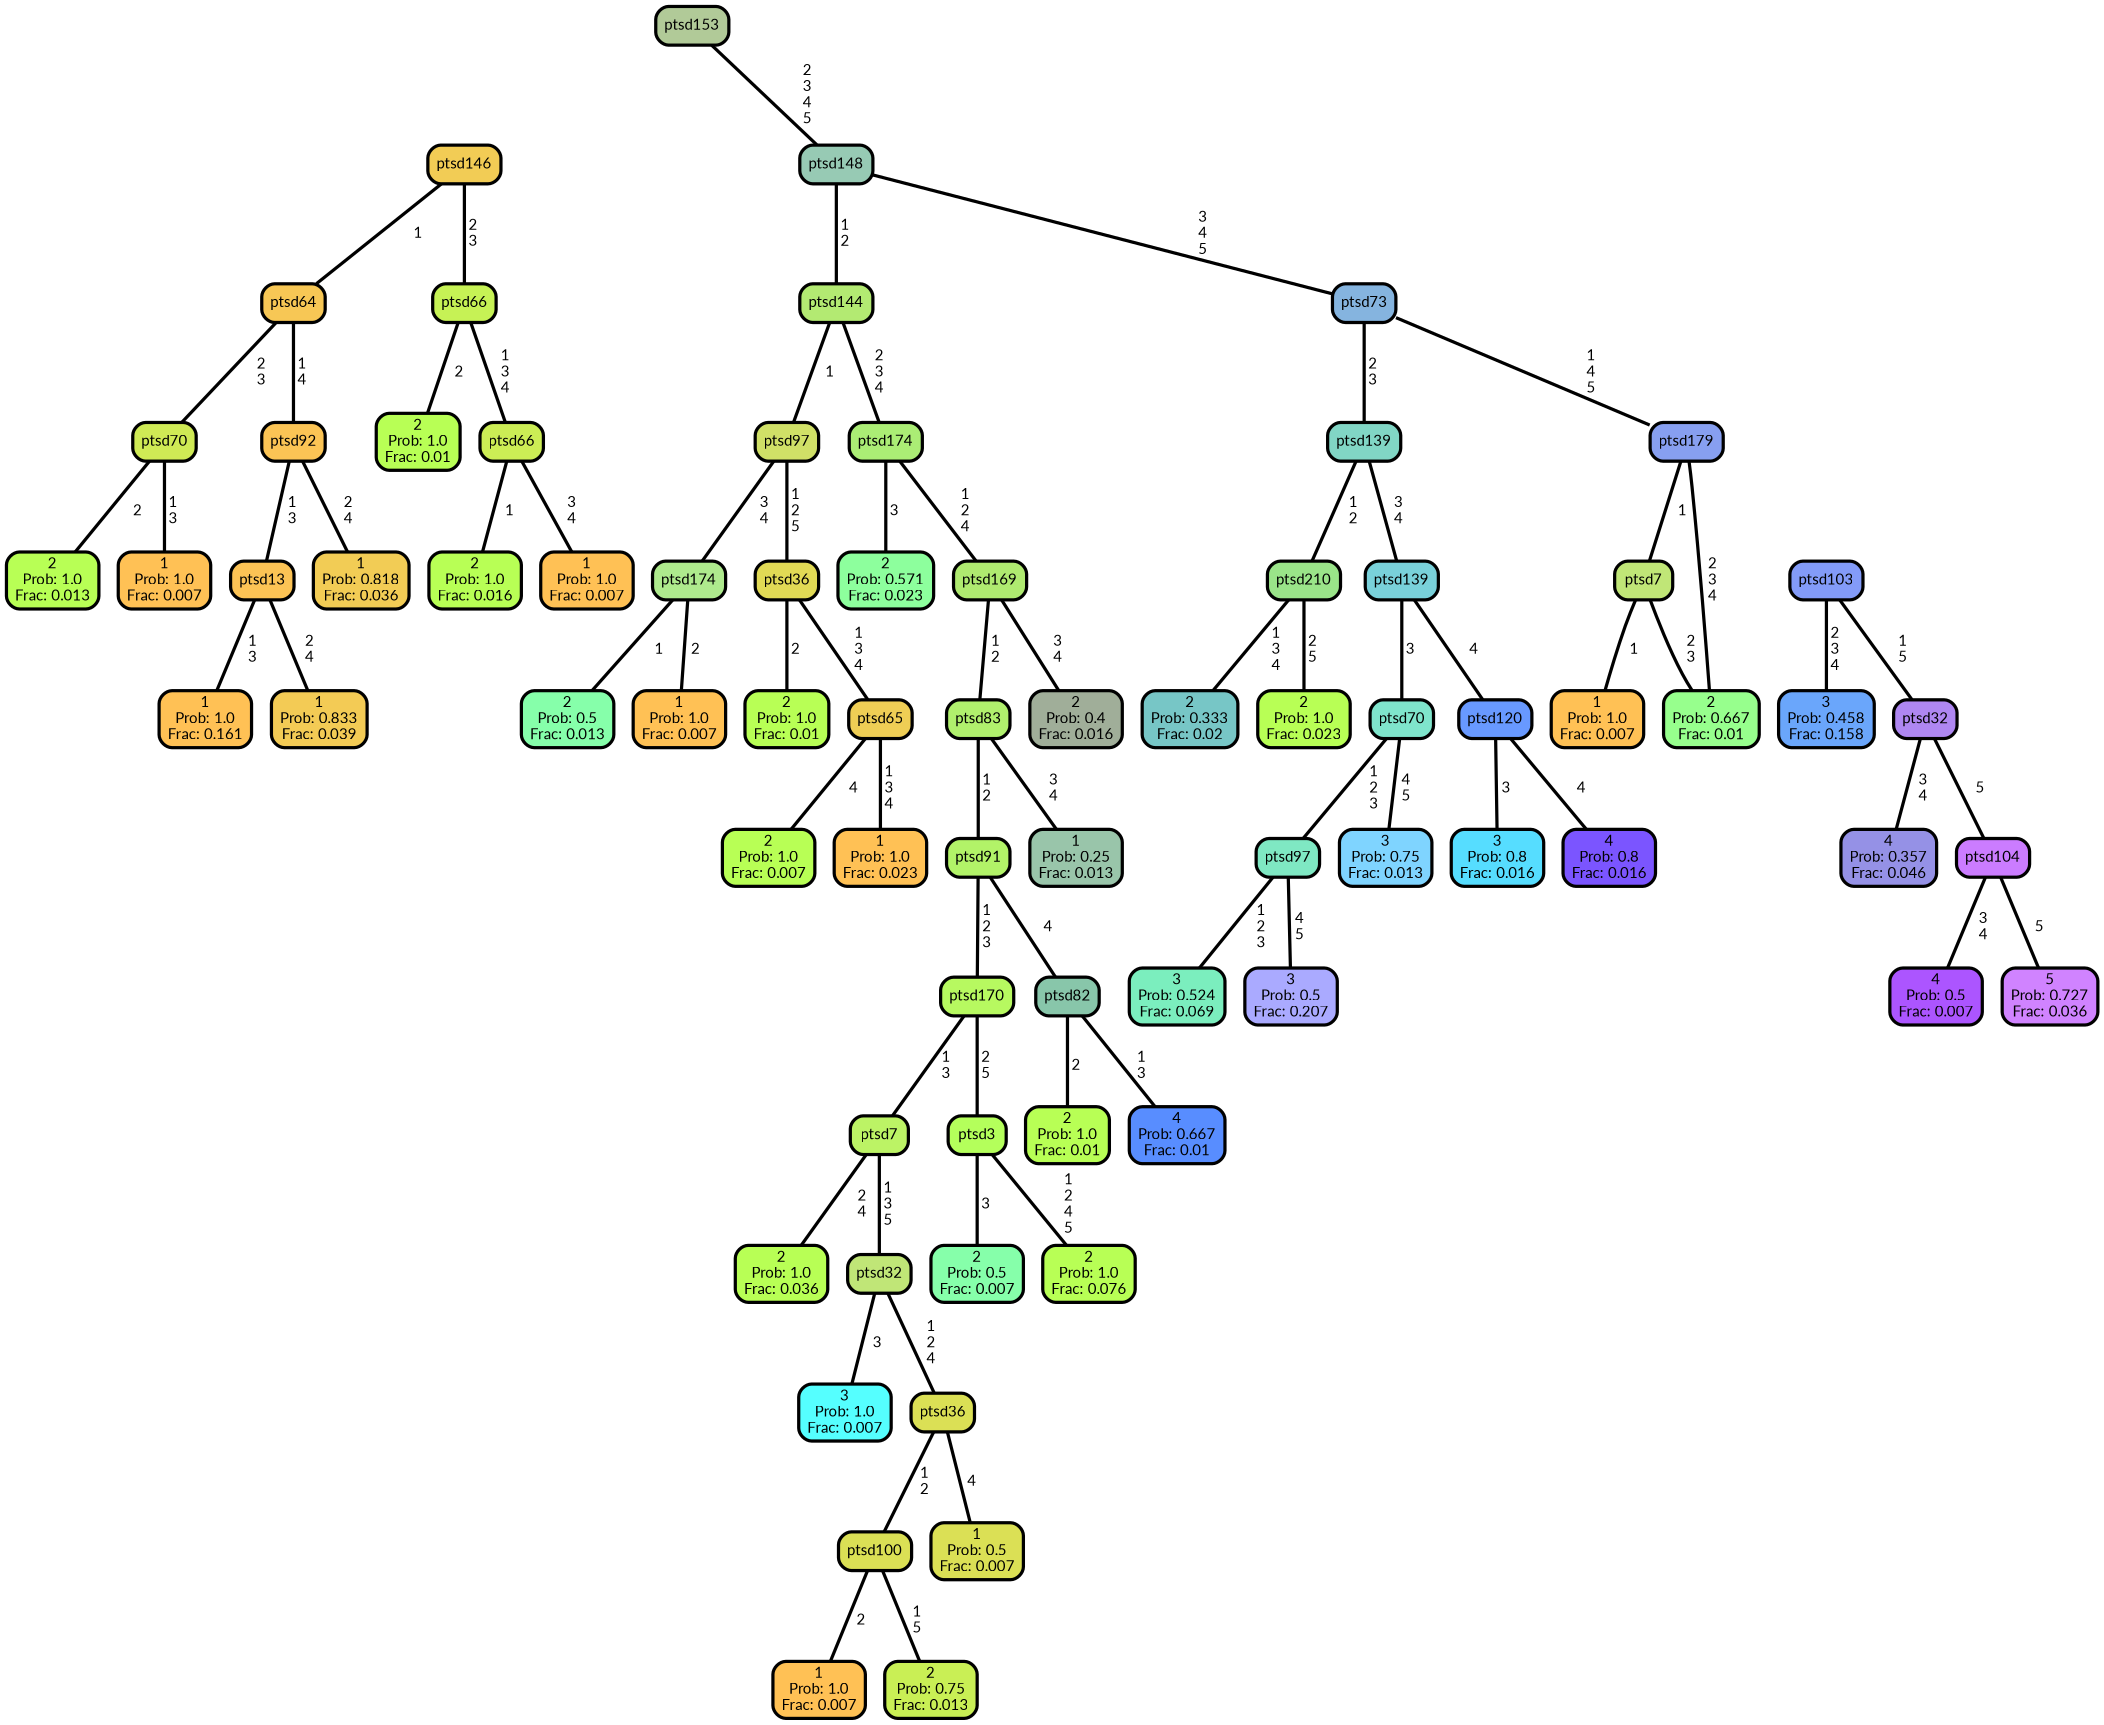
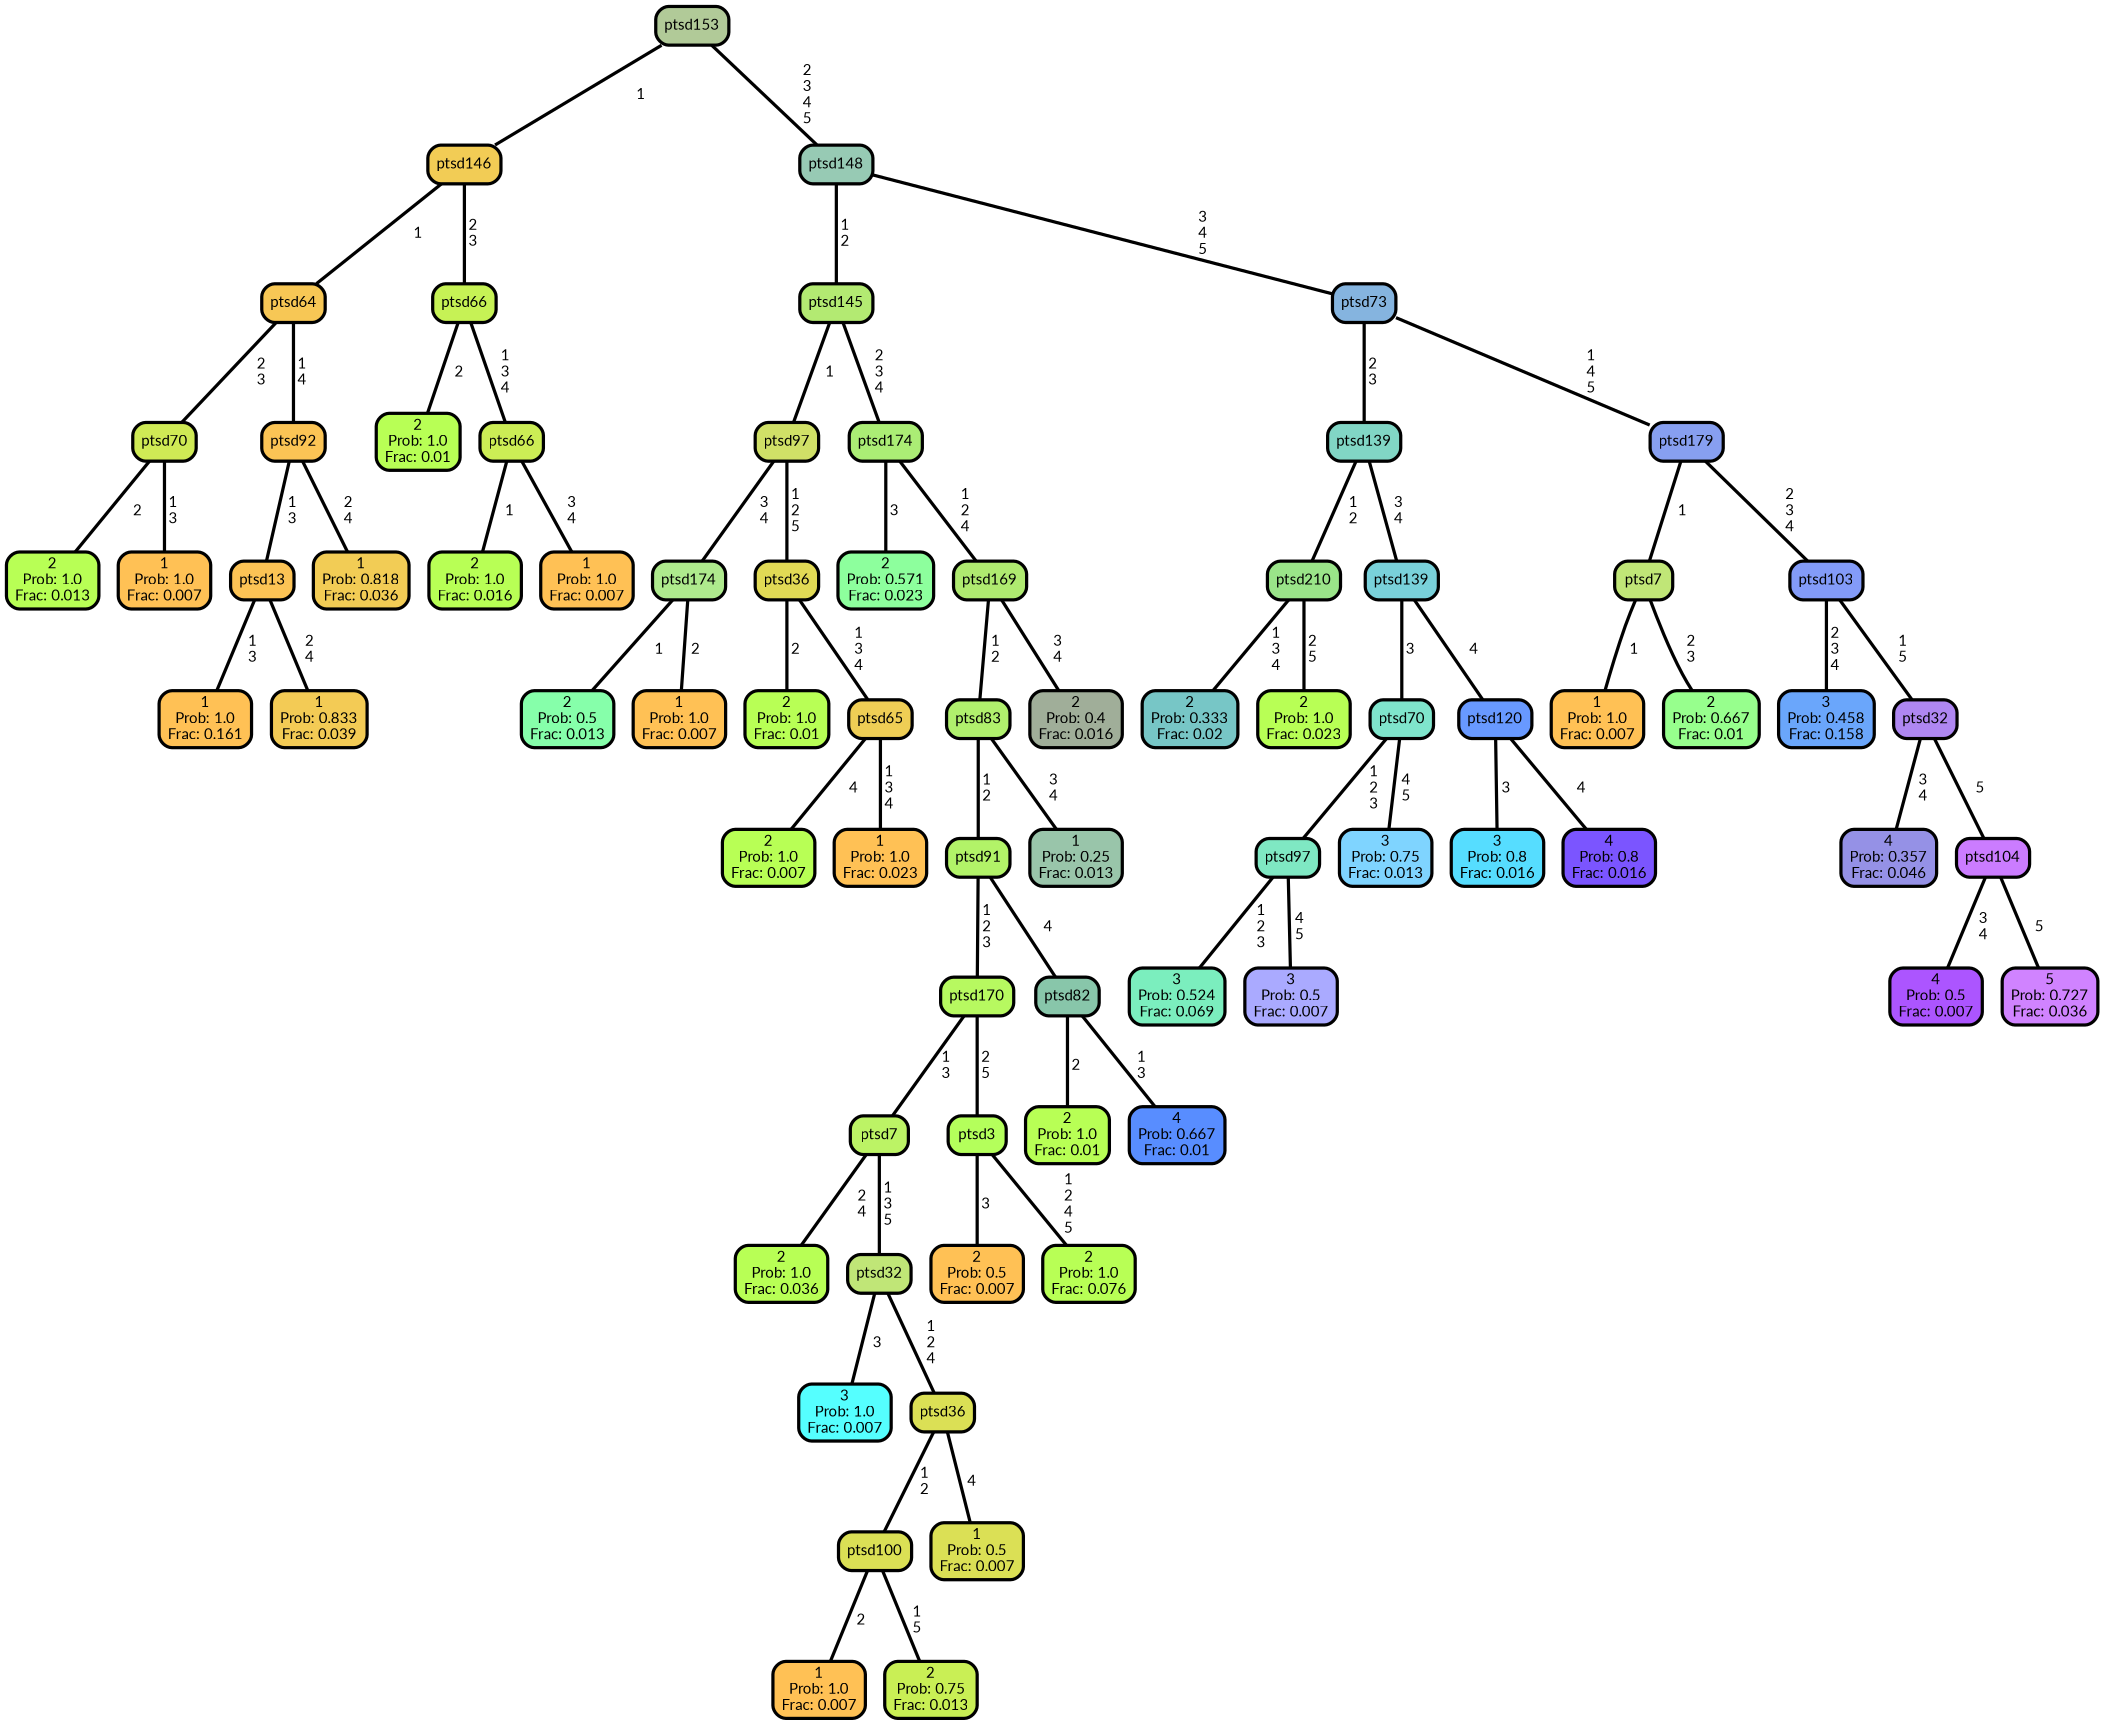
edge "ptsd153" -- "ptsd146": added, label "1"
node "ptsd144": label "ptsd144" -> "ptsd145"
edge "ptsd179" -- "2 Prob: 0.667 Frac: 0.01": now "ptsd179" -- "ptsd103"
node "3 Prob: 0.5 Frac: 0.207": label "3 Prob: 0.5 Frac: 0.207" -> "3 Prob: 0.5 Frac: 0.007"
node "2 Prob: 0.5 Frac: 0.007": fillcolor #86ffaa -> #ffc155
